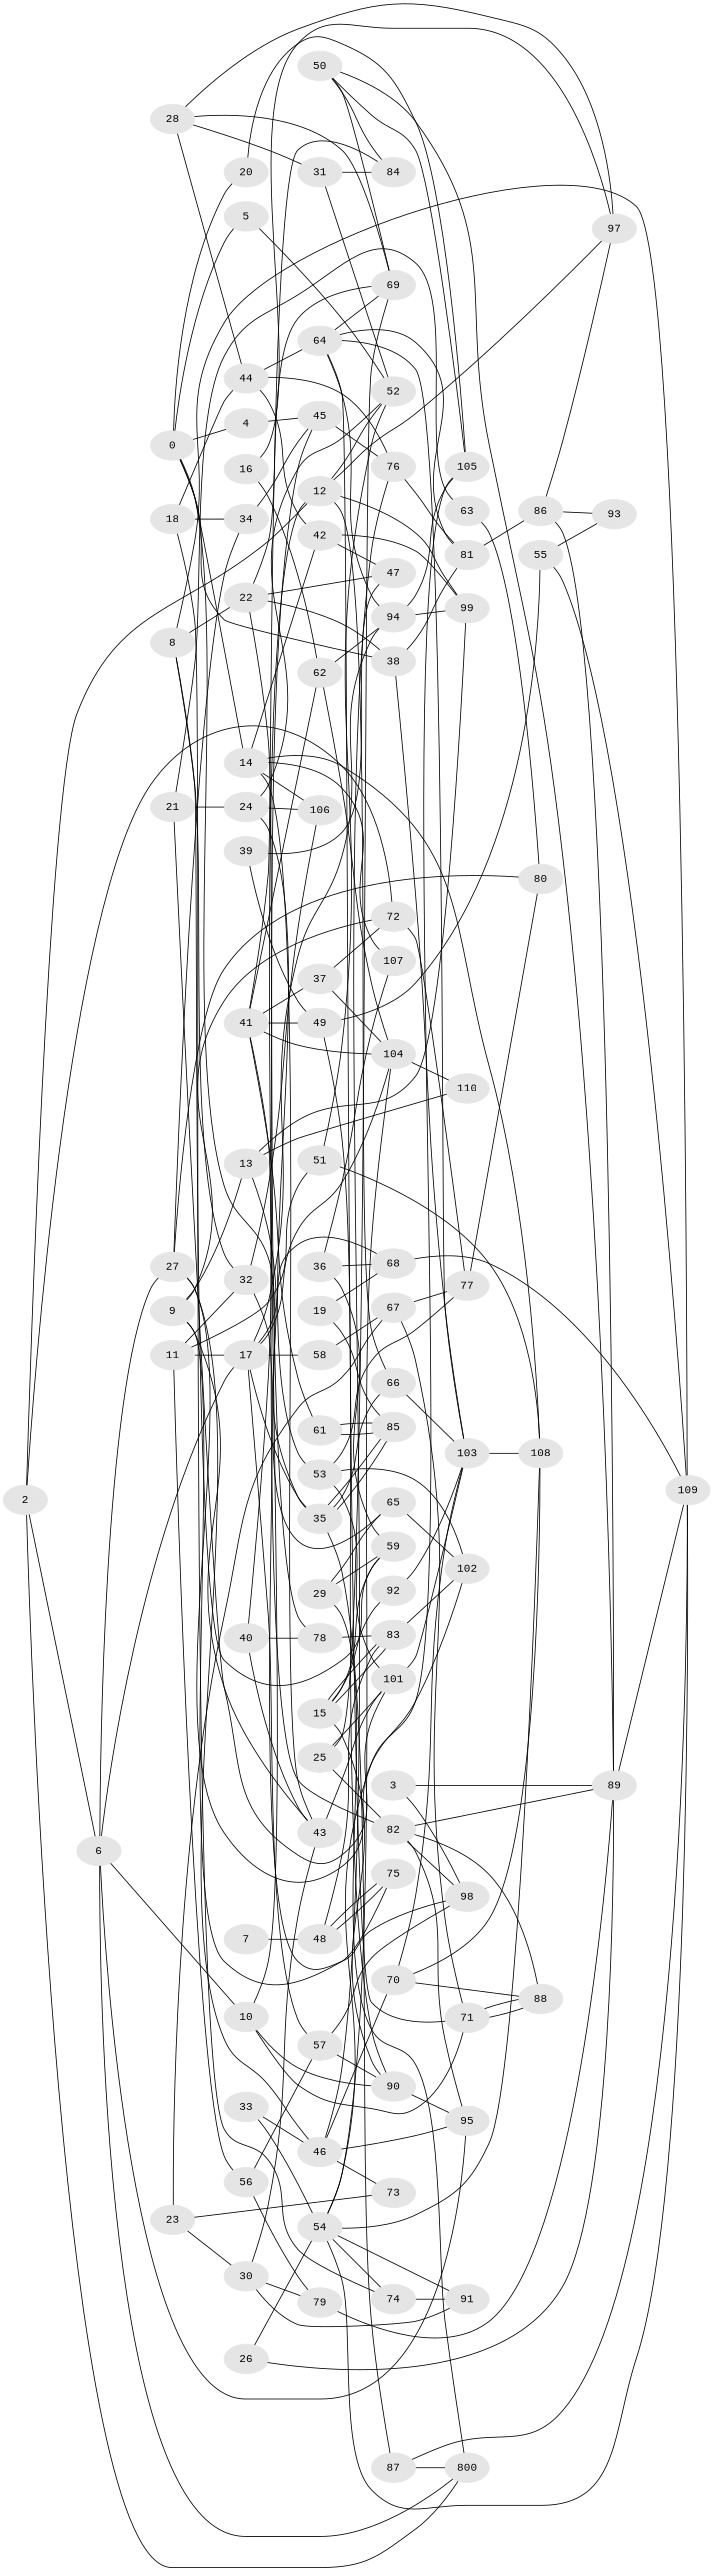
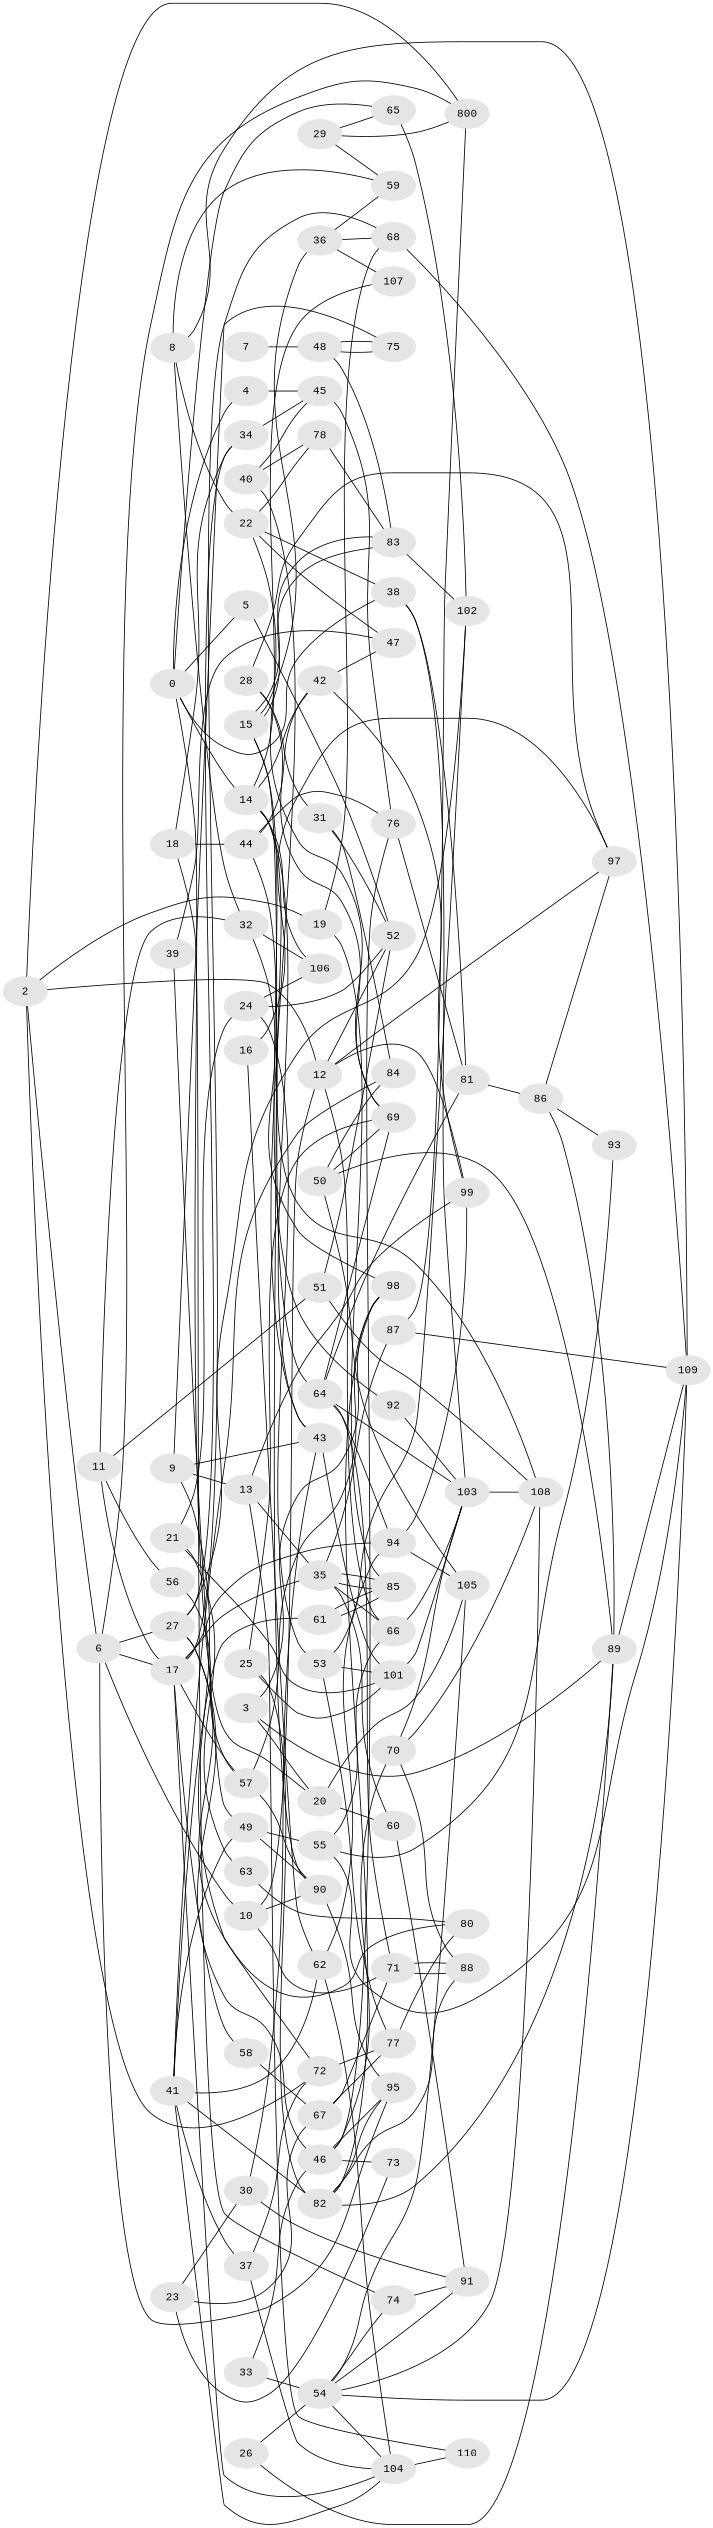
edge "28" -- "44": removed
edge "19" -- "2": added
edge "59" -- "15": now "36" -- "15"
edge "66" -- "55": added
edge "3" -- "20": added
node "60": added
node "79": removed
